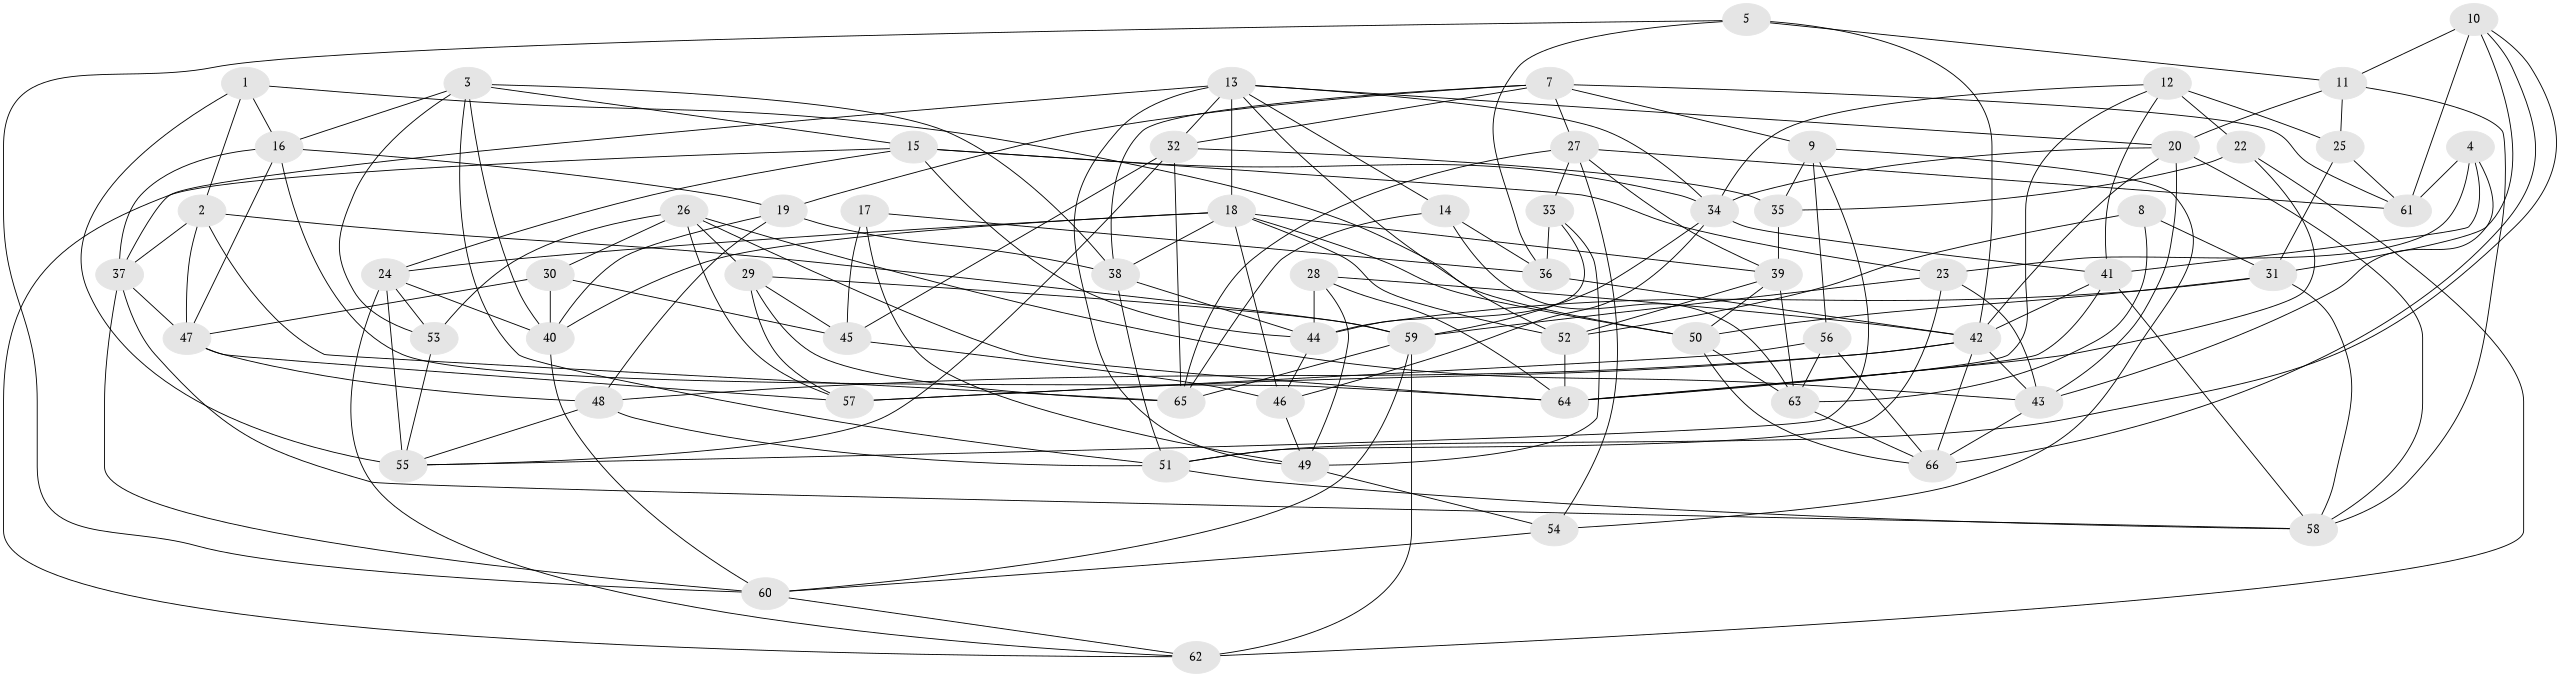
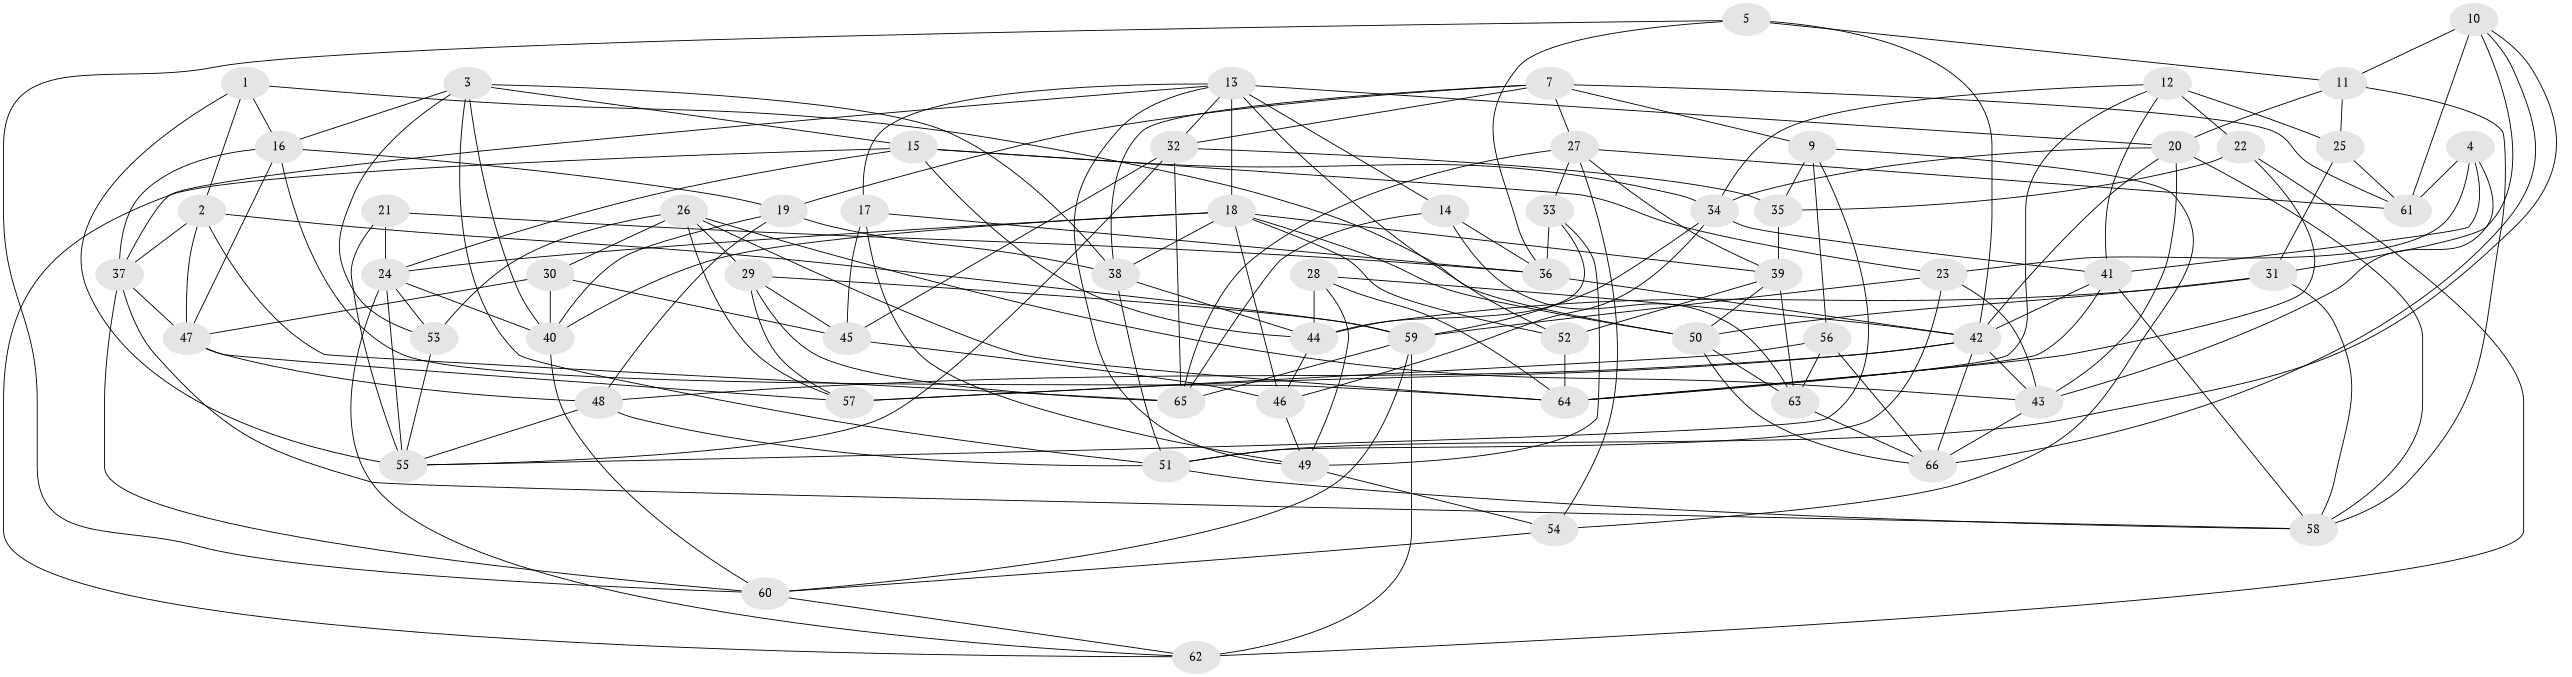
edge "13" -- "34": now "13" -- "17"
node "21": added
node "8": removed
